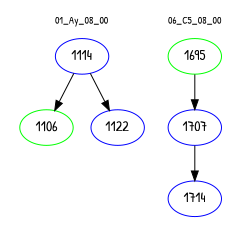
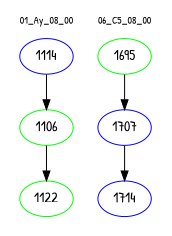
edge "1114" -> "1122": now "1106" -> "1122"
node "1122": color blue -> green
